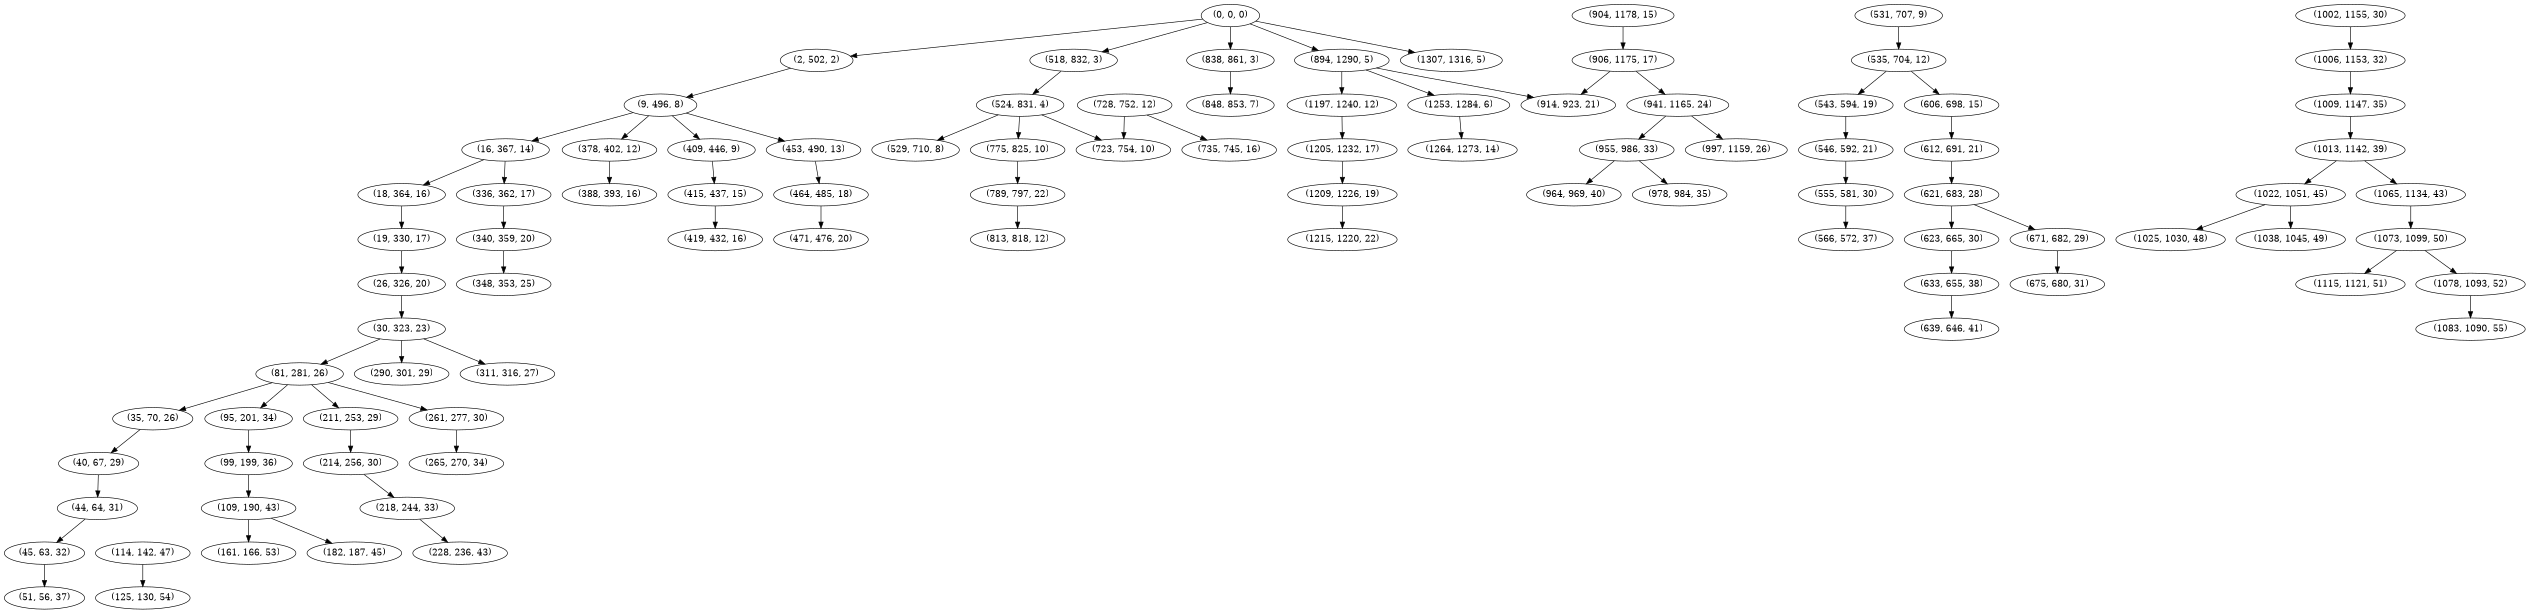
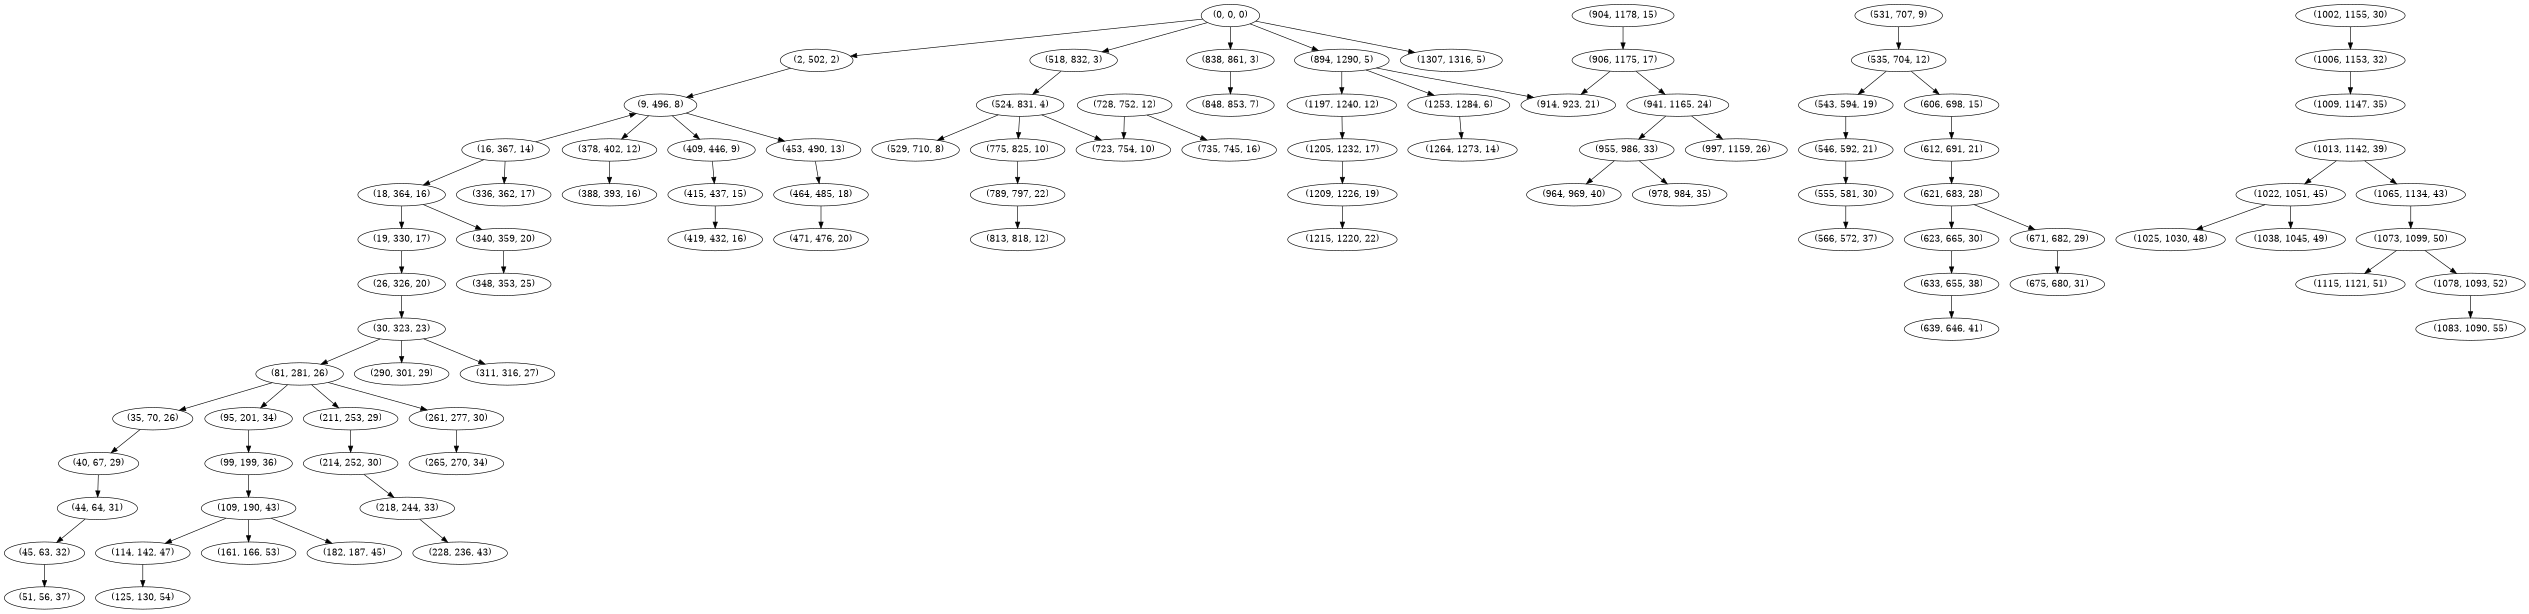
edge "(1009, 1147, 35)" -> "(1013, 1142, 39)": removed
edge "(9, 496, 8)" -> "(16, 367, 14)": reversed
edge "(336, 362, 17)" -> "(340, 359, 20)": now "(18, 364, 16)" -> "(340, 359, 20)"
node "(214, 256, 30)": label "(214, 256, 30)" -> "(214, 252, 30)"
edge "(109, 190, 43)" -> "(114, 142, 47)": added
